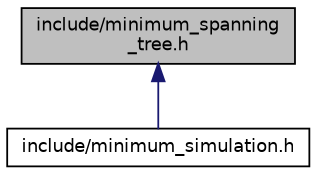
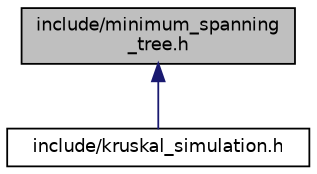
node "include/minimum_simulation.h": label "include/minimum_simulation.h" -> "include/kruskal_simulation.h"
